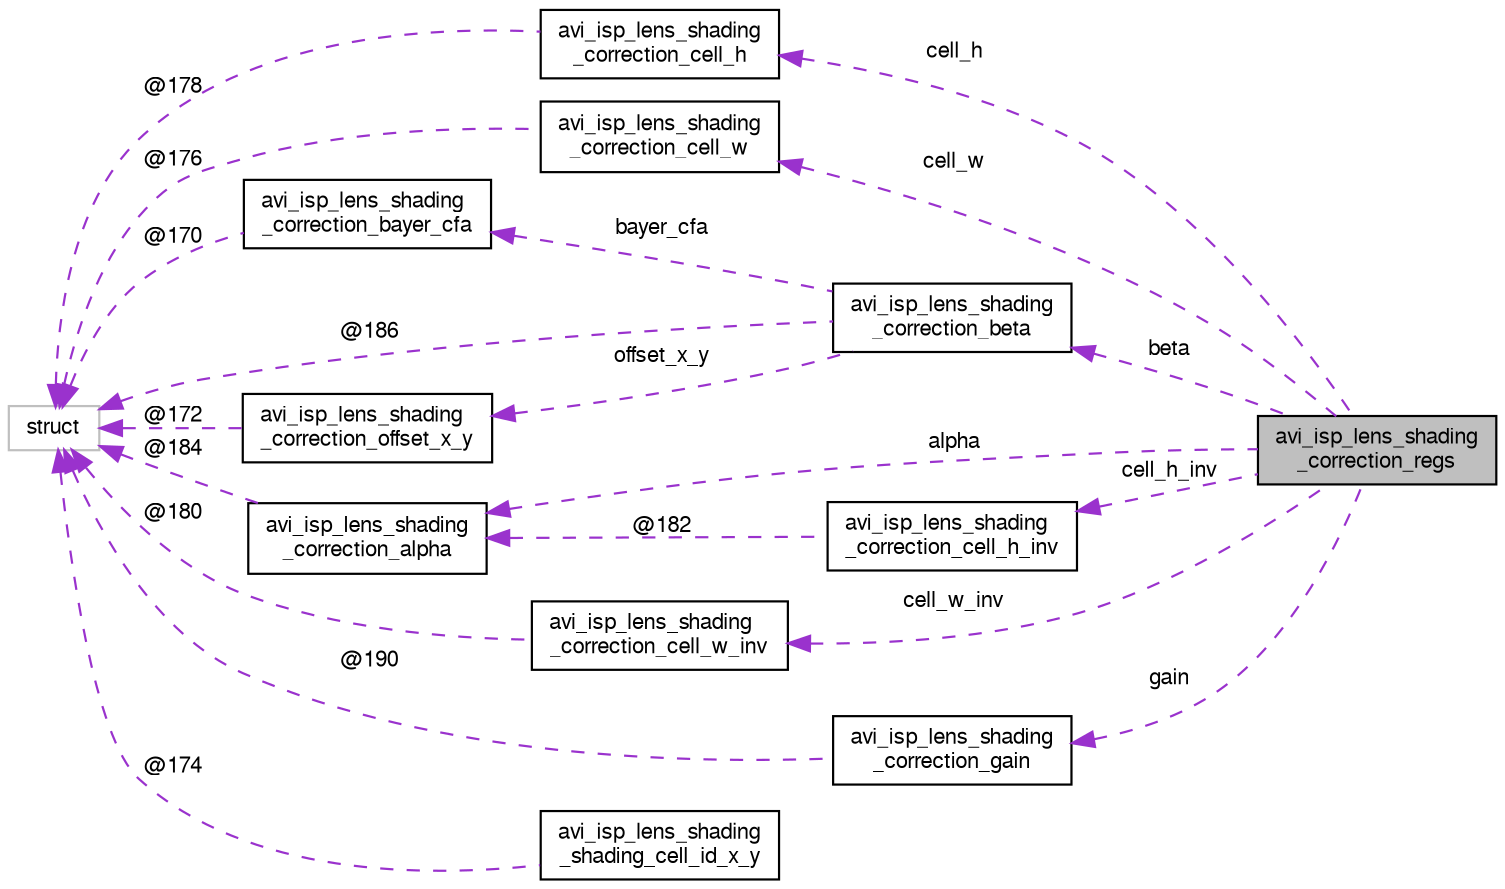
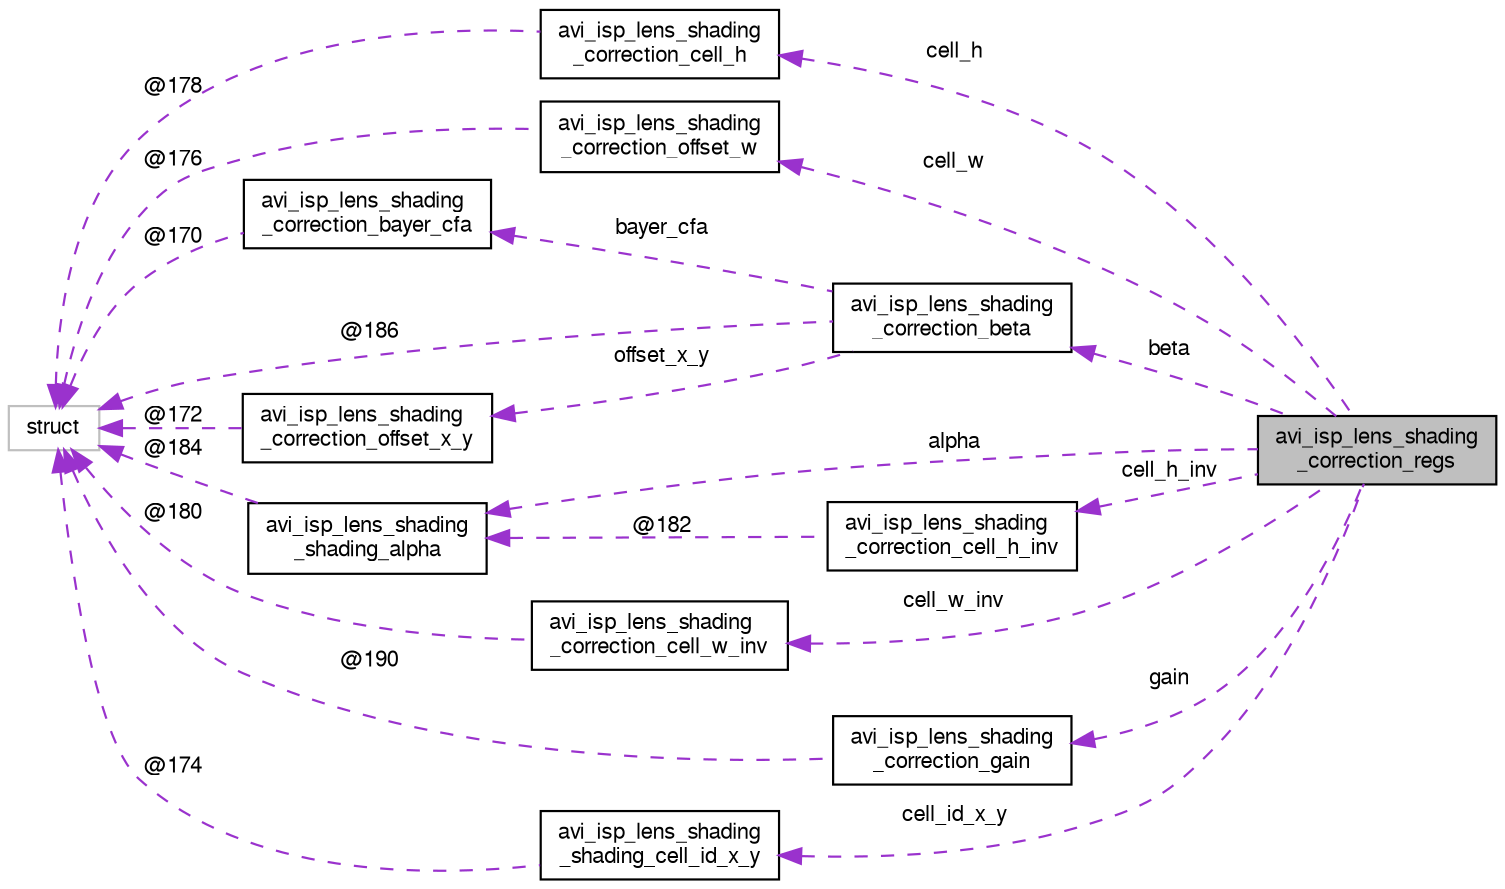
node "avi_isp_lens_shading _correction_cell_w": label "avi_isp_lens_shading _correction_cell_w" -> "avi_isp_lens_shading _correction_offset_w"
node "avi_isp_lens_shading _correction_alpha": label "avi_isp_lens_shading _correction_alpha" -> "avi_isp_lens_shading _shading_alpha"
edge "avi_isp_lens_shading _correction_regs" -> "avi_isp_lens_shading _shading_cell_id_x_y": added, label "cell_id_x_y"
